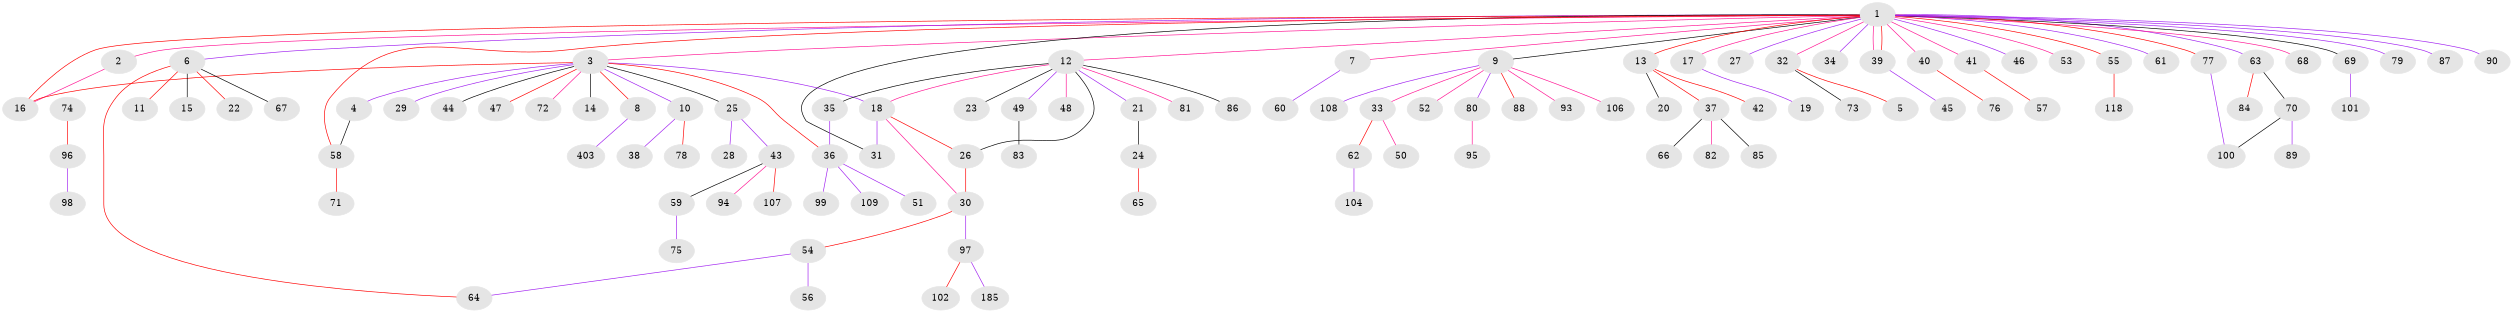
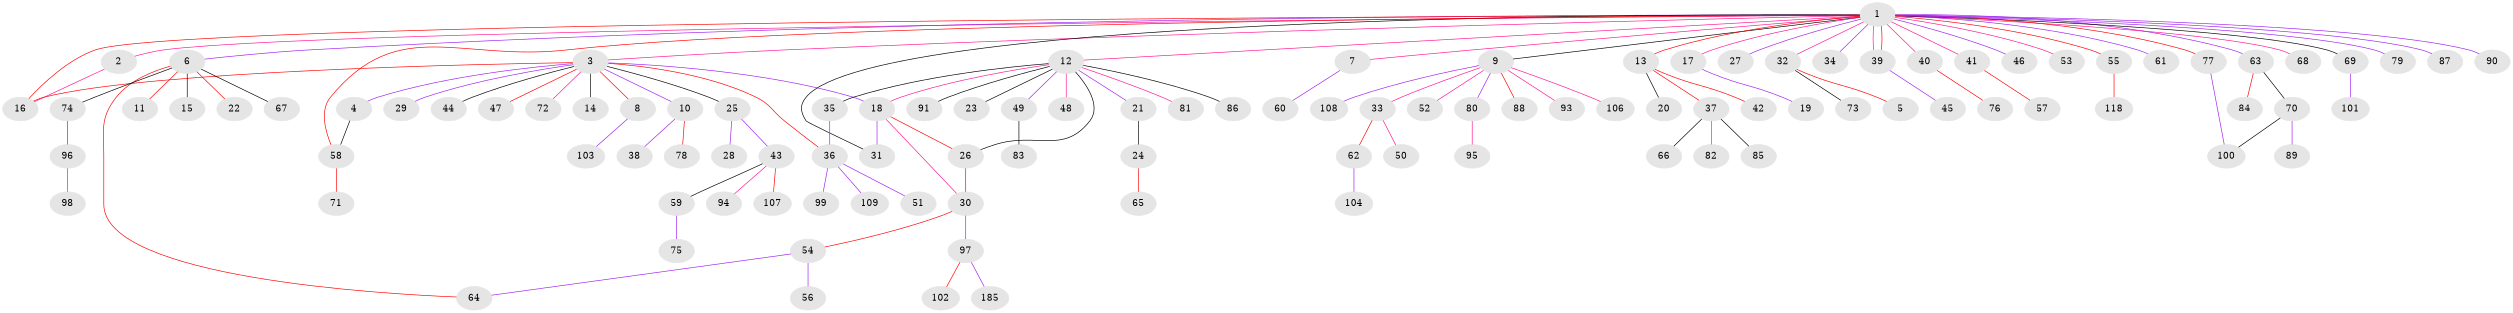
edge "6" -- "74": added
node "91": added
node "403": label "403" -> "103"
